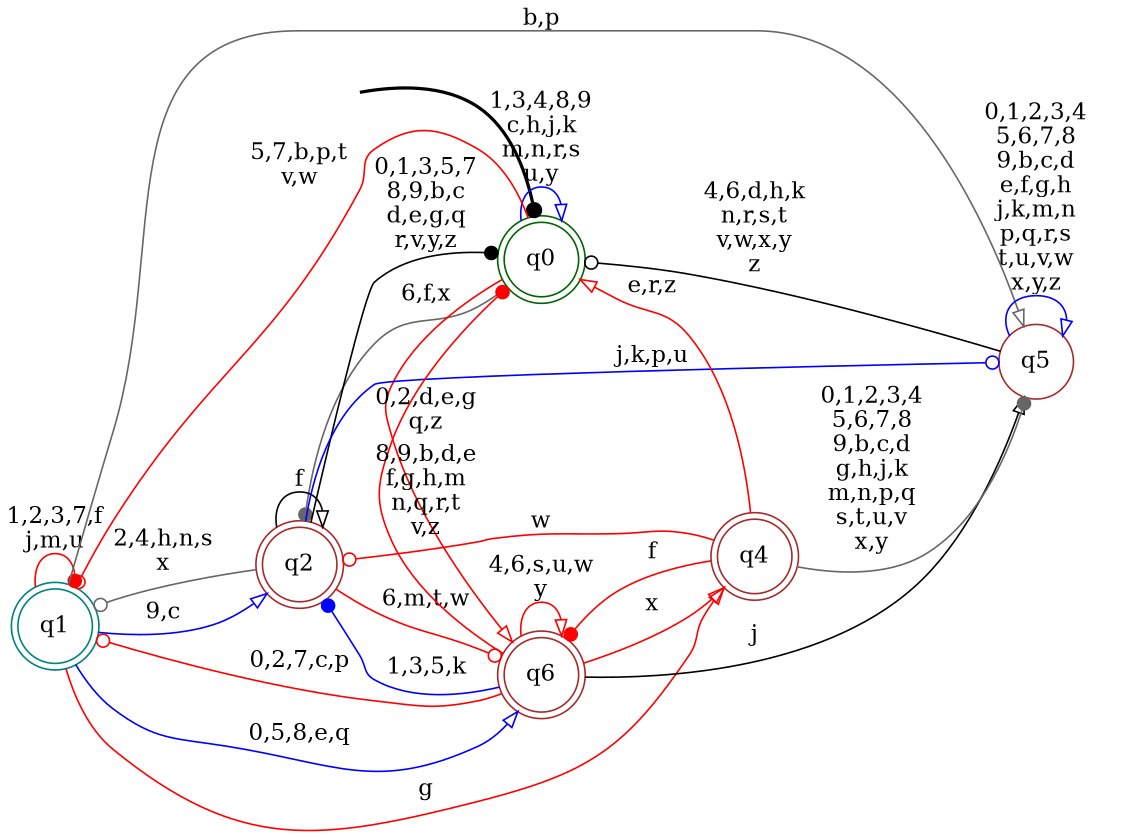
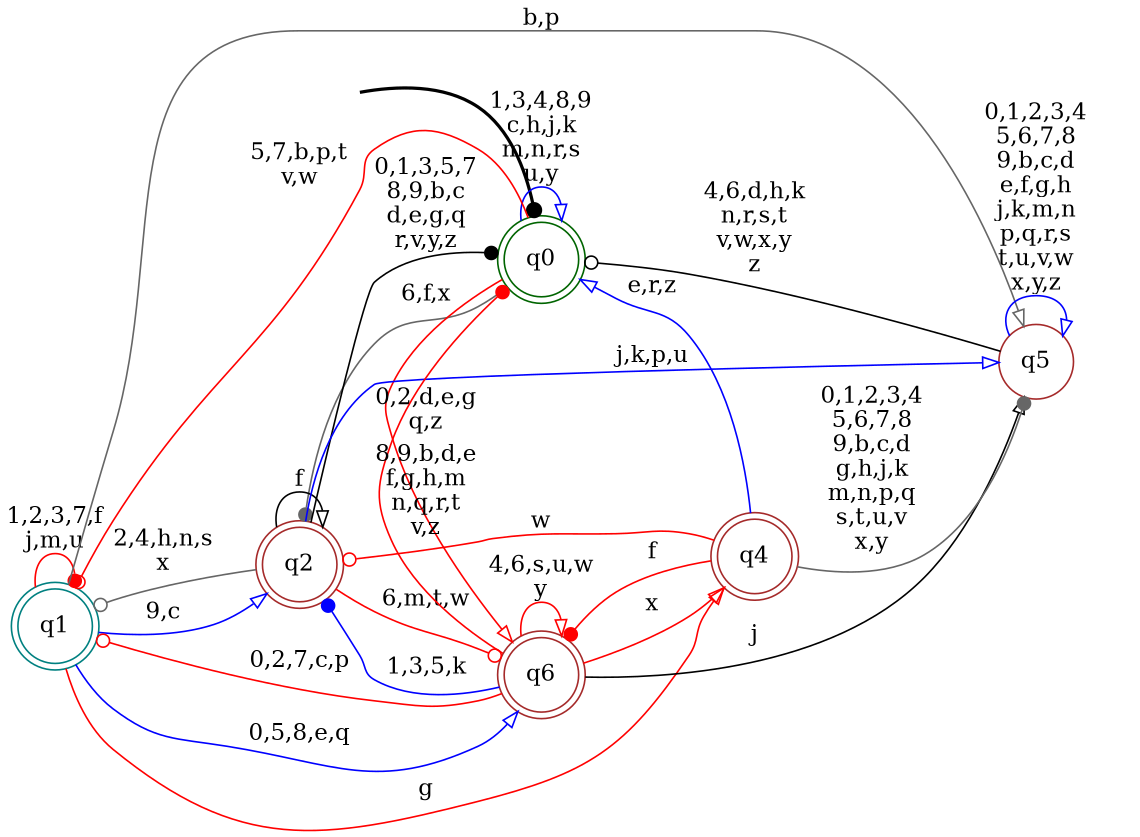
edge "q2" -> "q5": arrowhead odot -> onormal
edge "q4" -> "q0": color red -> blue
